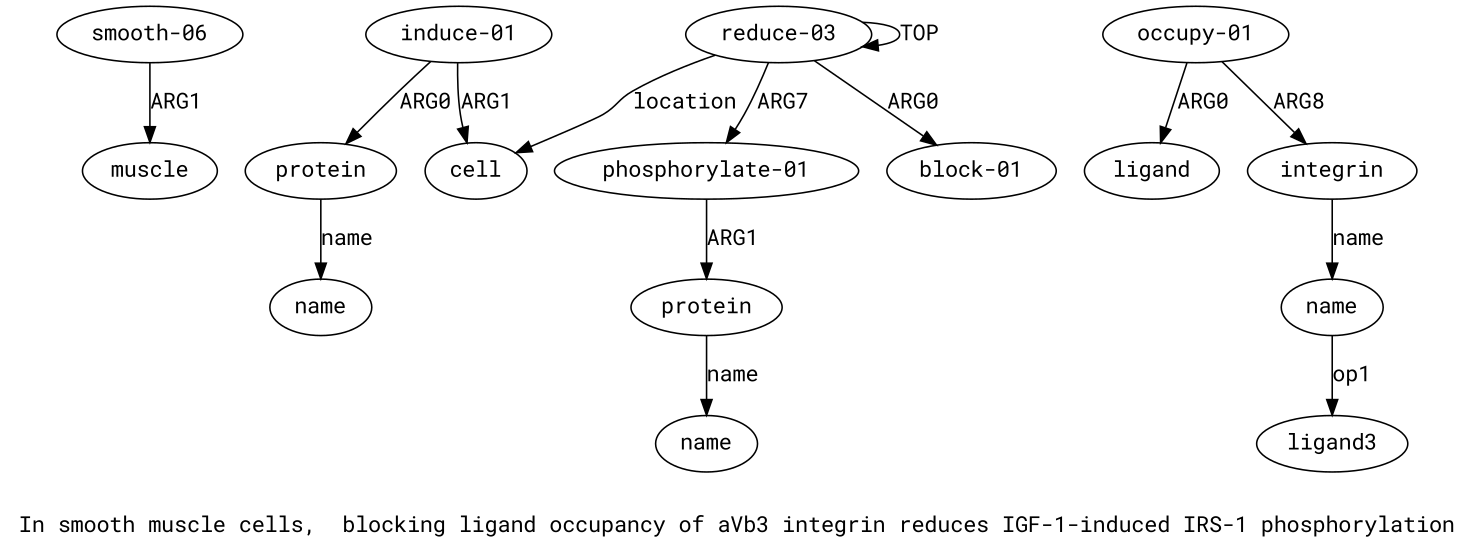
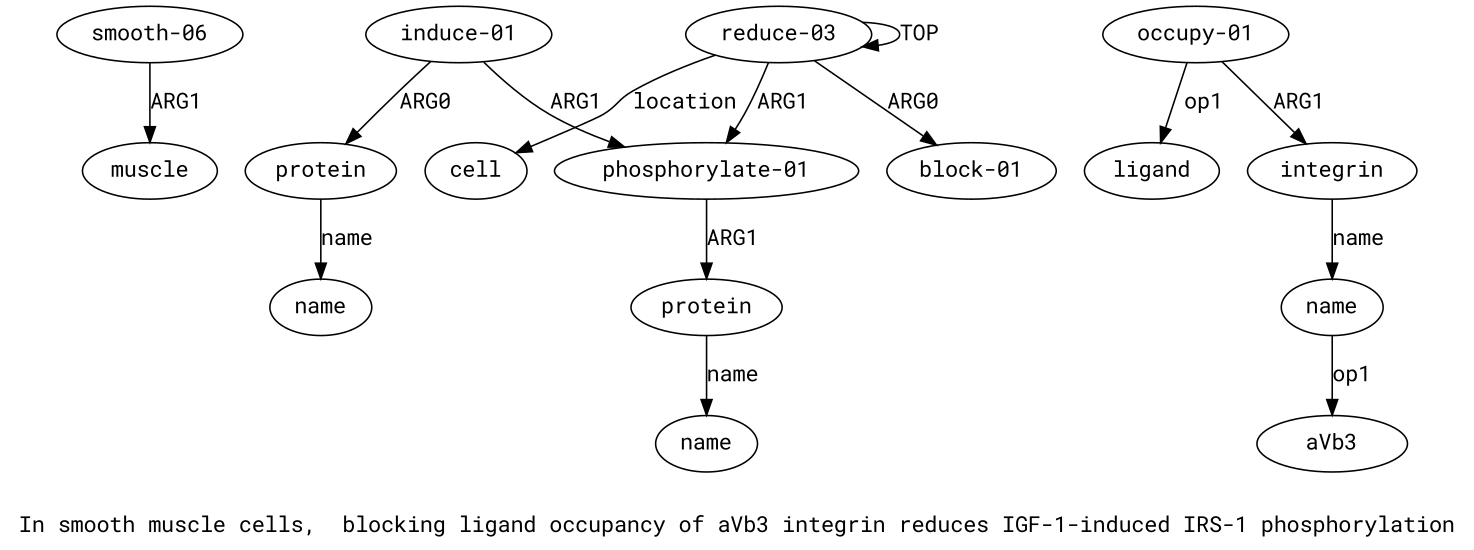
edge "induce-01" -> "cell": now "induce-01" -> "phosphorylate-01"
edge "reduce-03" -> "phosphorylate-01": label "ARG7" -> "ARG1"
edge "occupy-01" -> "ligand": label "ARG0" -> "op1"
edge "occupy-01" -> "integrin": label "ARG8" -> "ARG1"
node "ligand3": label "ligand3" -> "aVb3"
